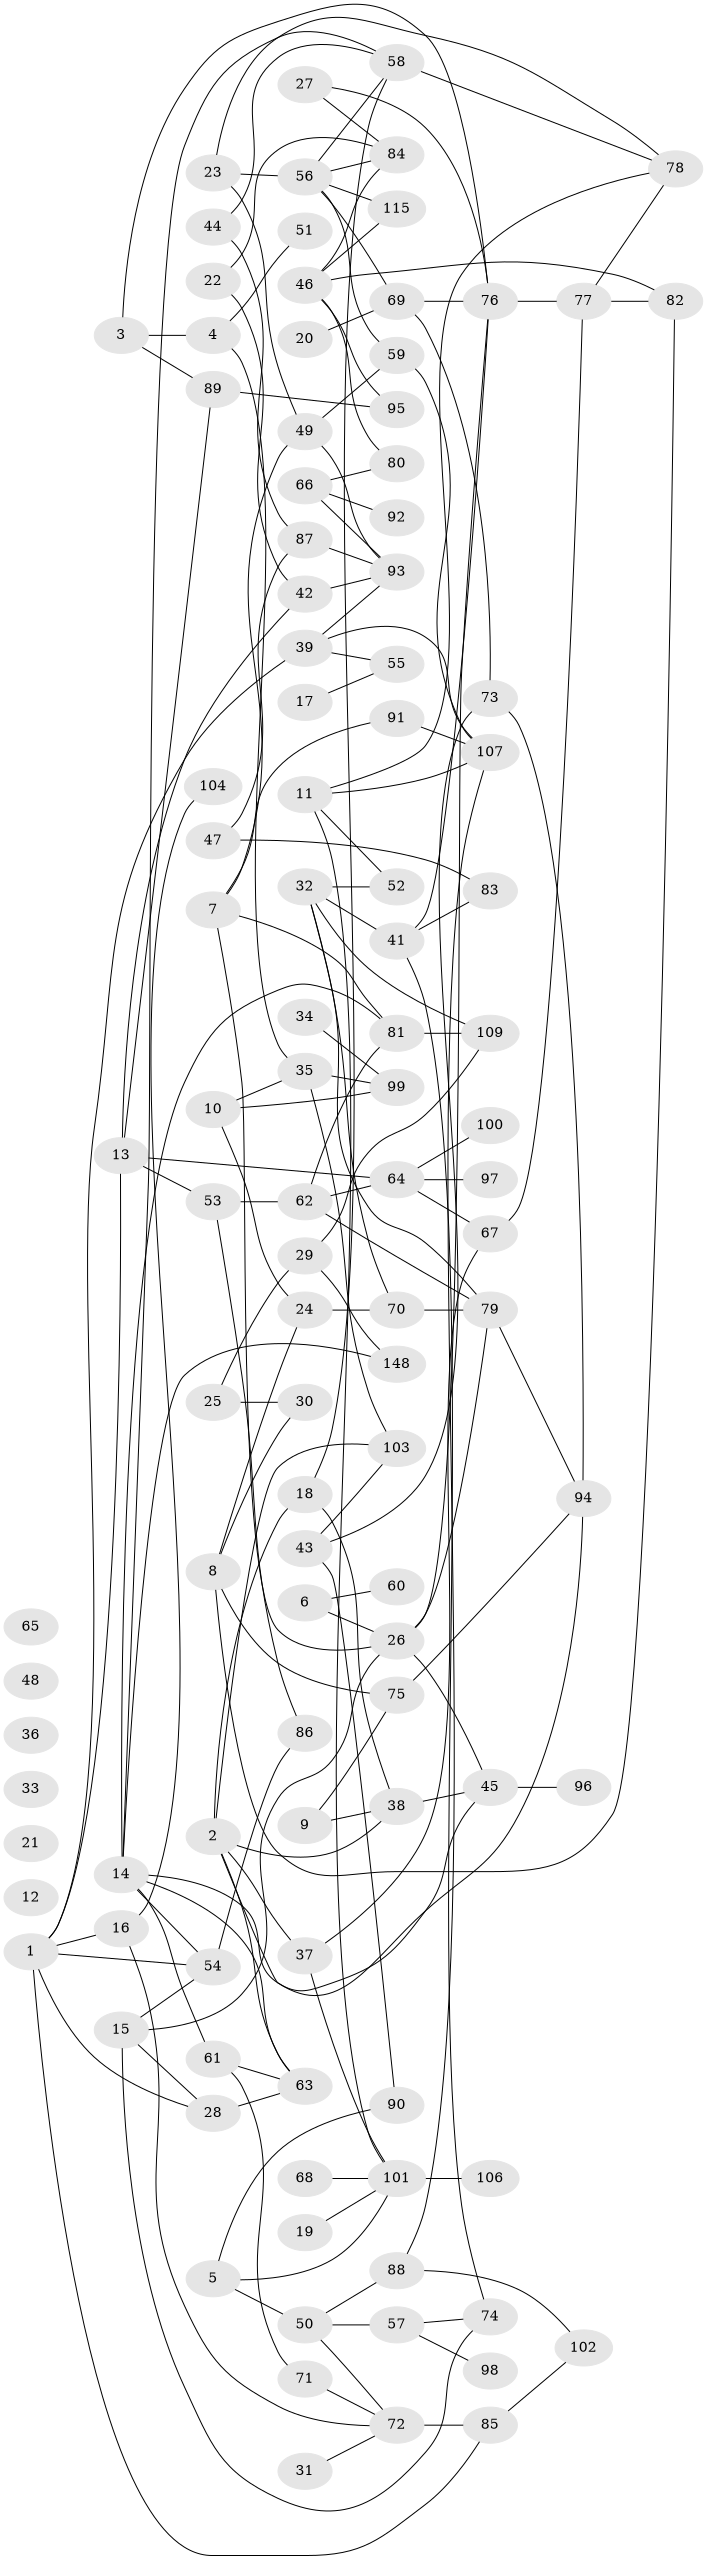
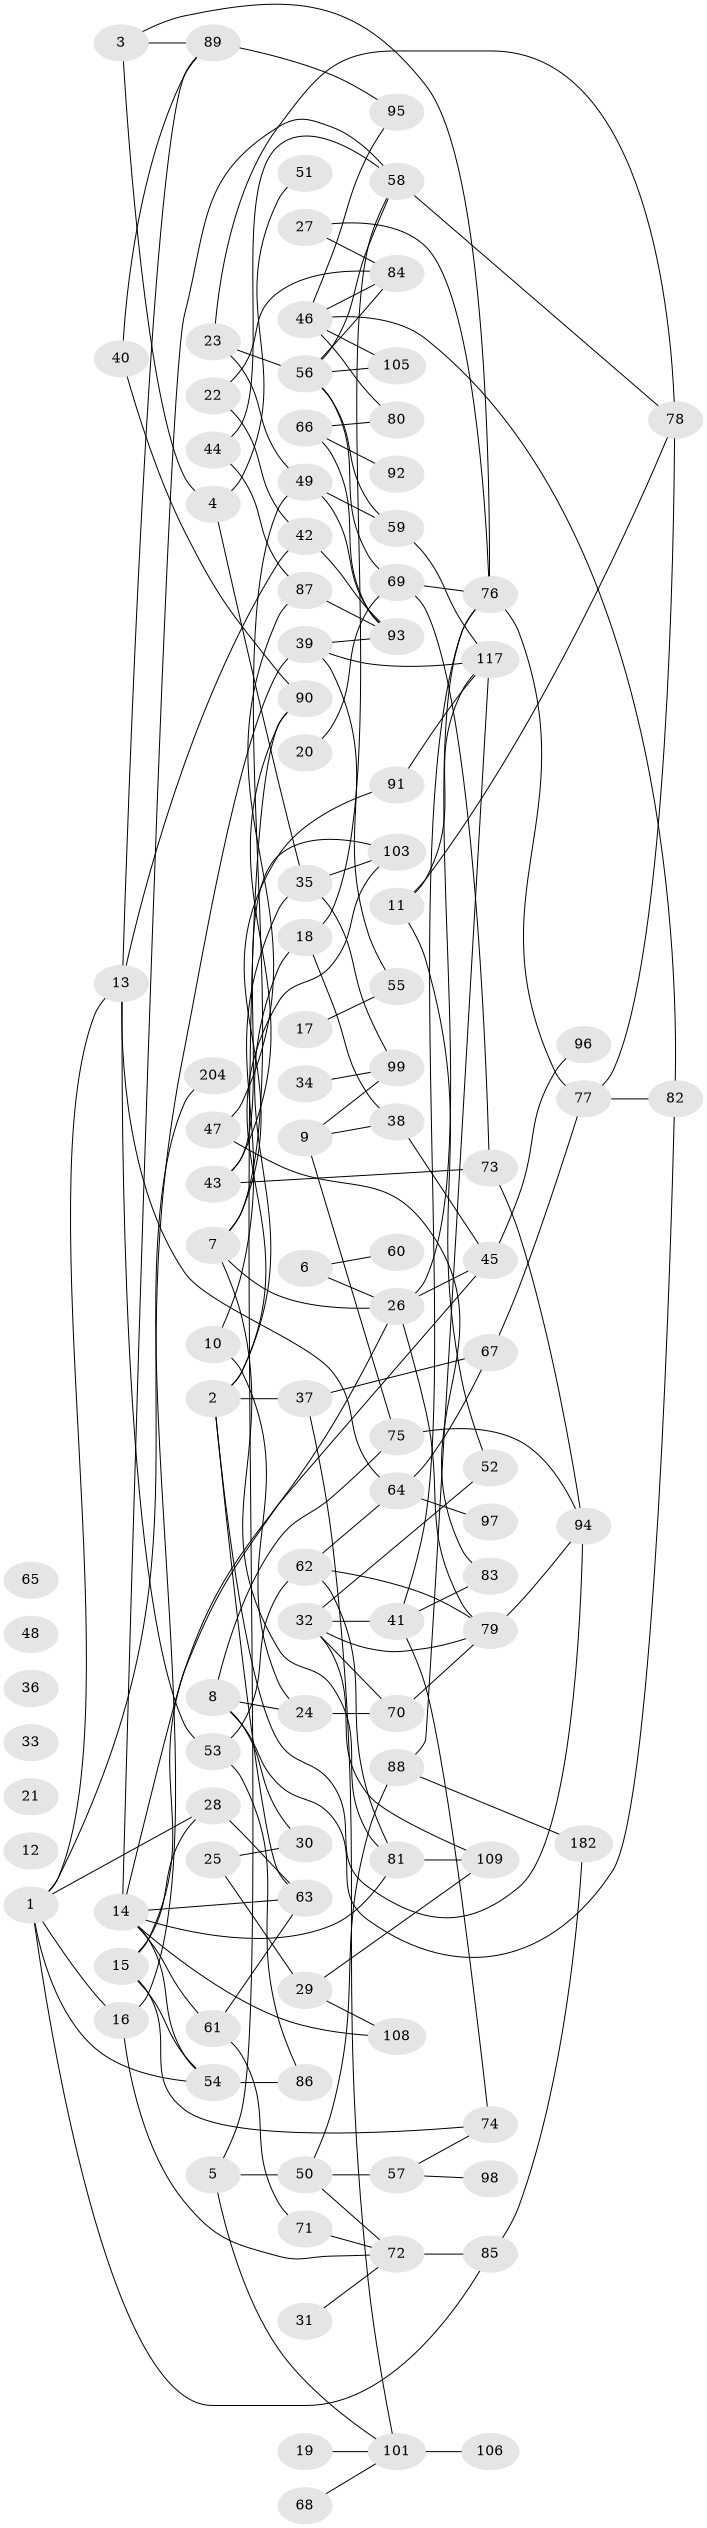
node "115": label "115" -> "105"
node "40": added
node "107": label "107" -> "117"
node "104": label "104" -> "204"
edge "99" -- "10": now "99" -- "9"
node "100": removed
node "148": label "148" -> "108"
edge "11" -- "101": removed
edge "38" -- "2": removed
node "102": label "102" -> "182"
